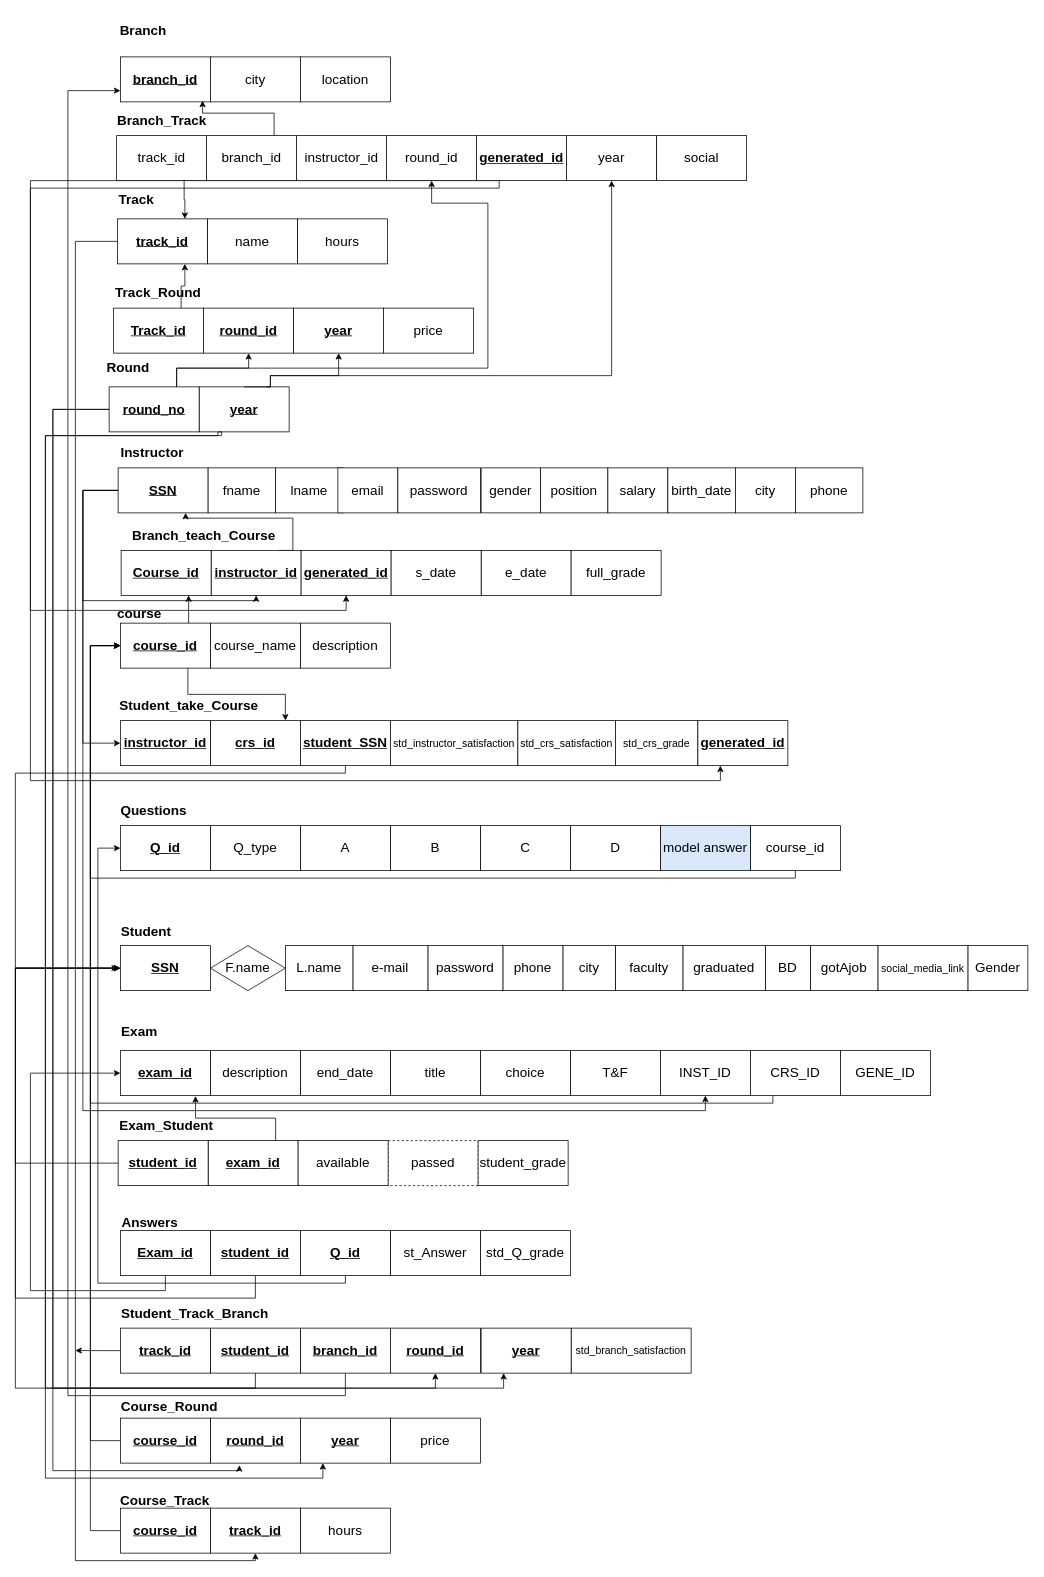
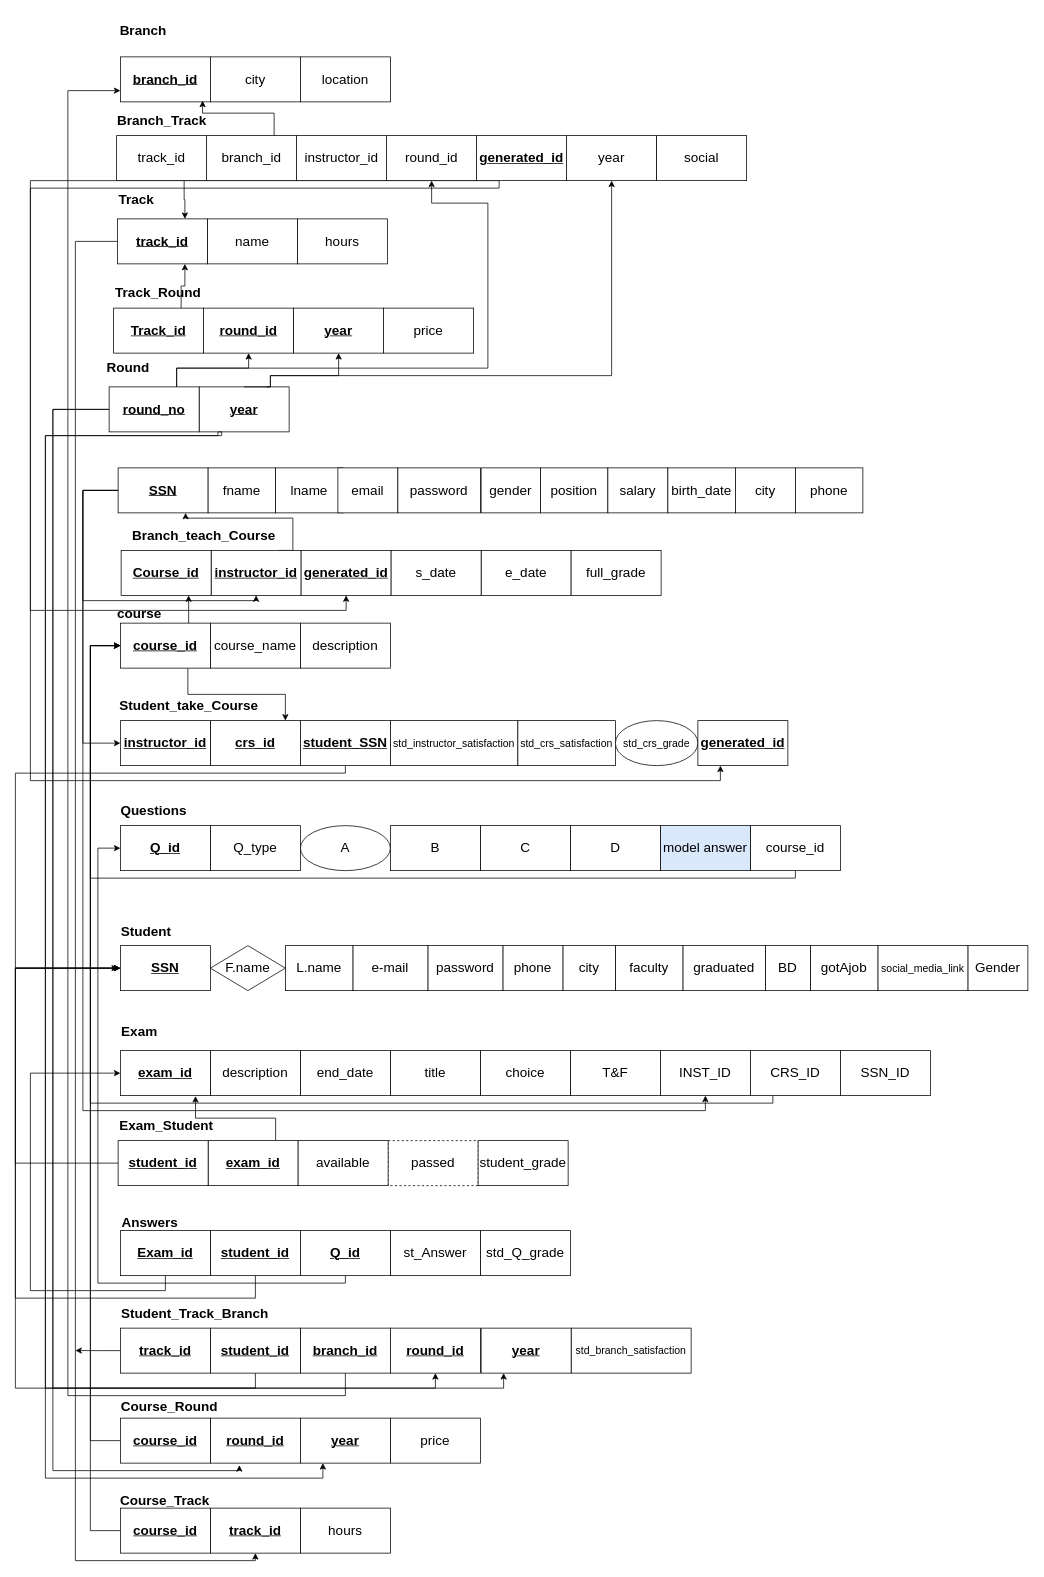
node "Instructor": removed
node "std_crs_grade": shape rectangle -> ellipse
node "A": shape rectangle -> ellipse
node "GENE_ID": label "GENE_ID" -> "SSN_ID"
